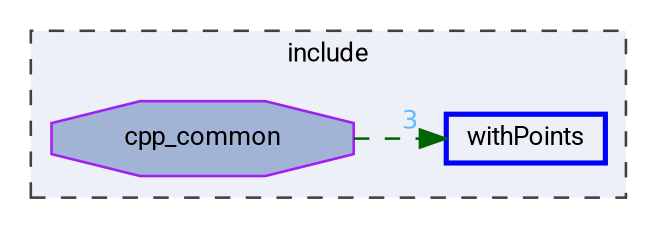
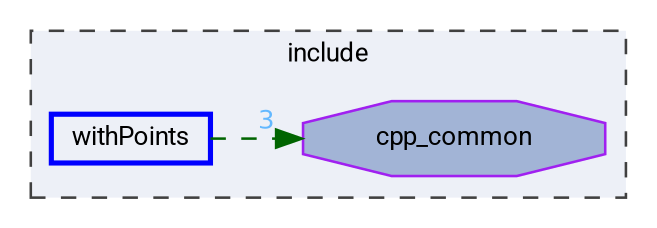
edge "cpp_common" -> "withPoints": reversed
